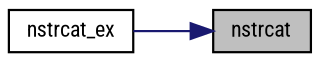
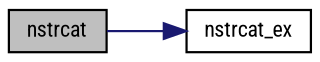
edge "nstrcat_ex" -> "nstrcat": reversed
